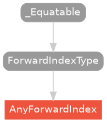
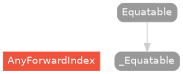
node "Equatable": added
node "ForwardIndexType": removed
